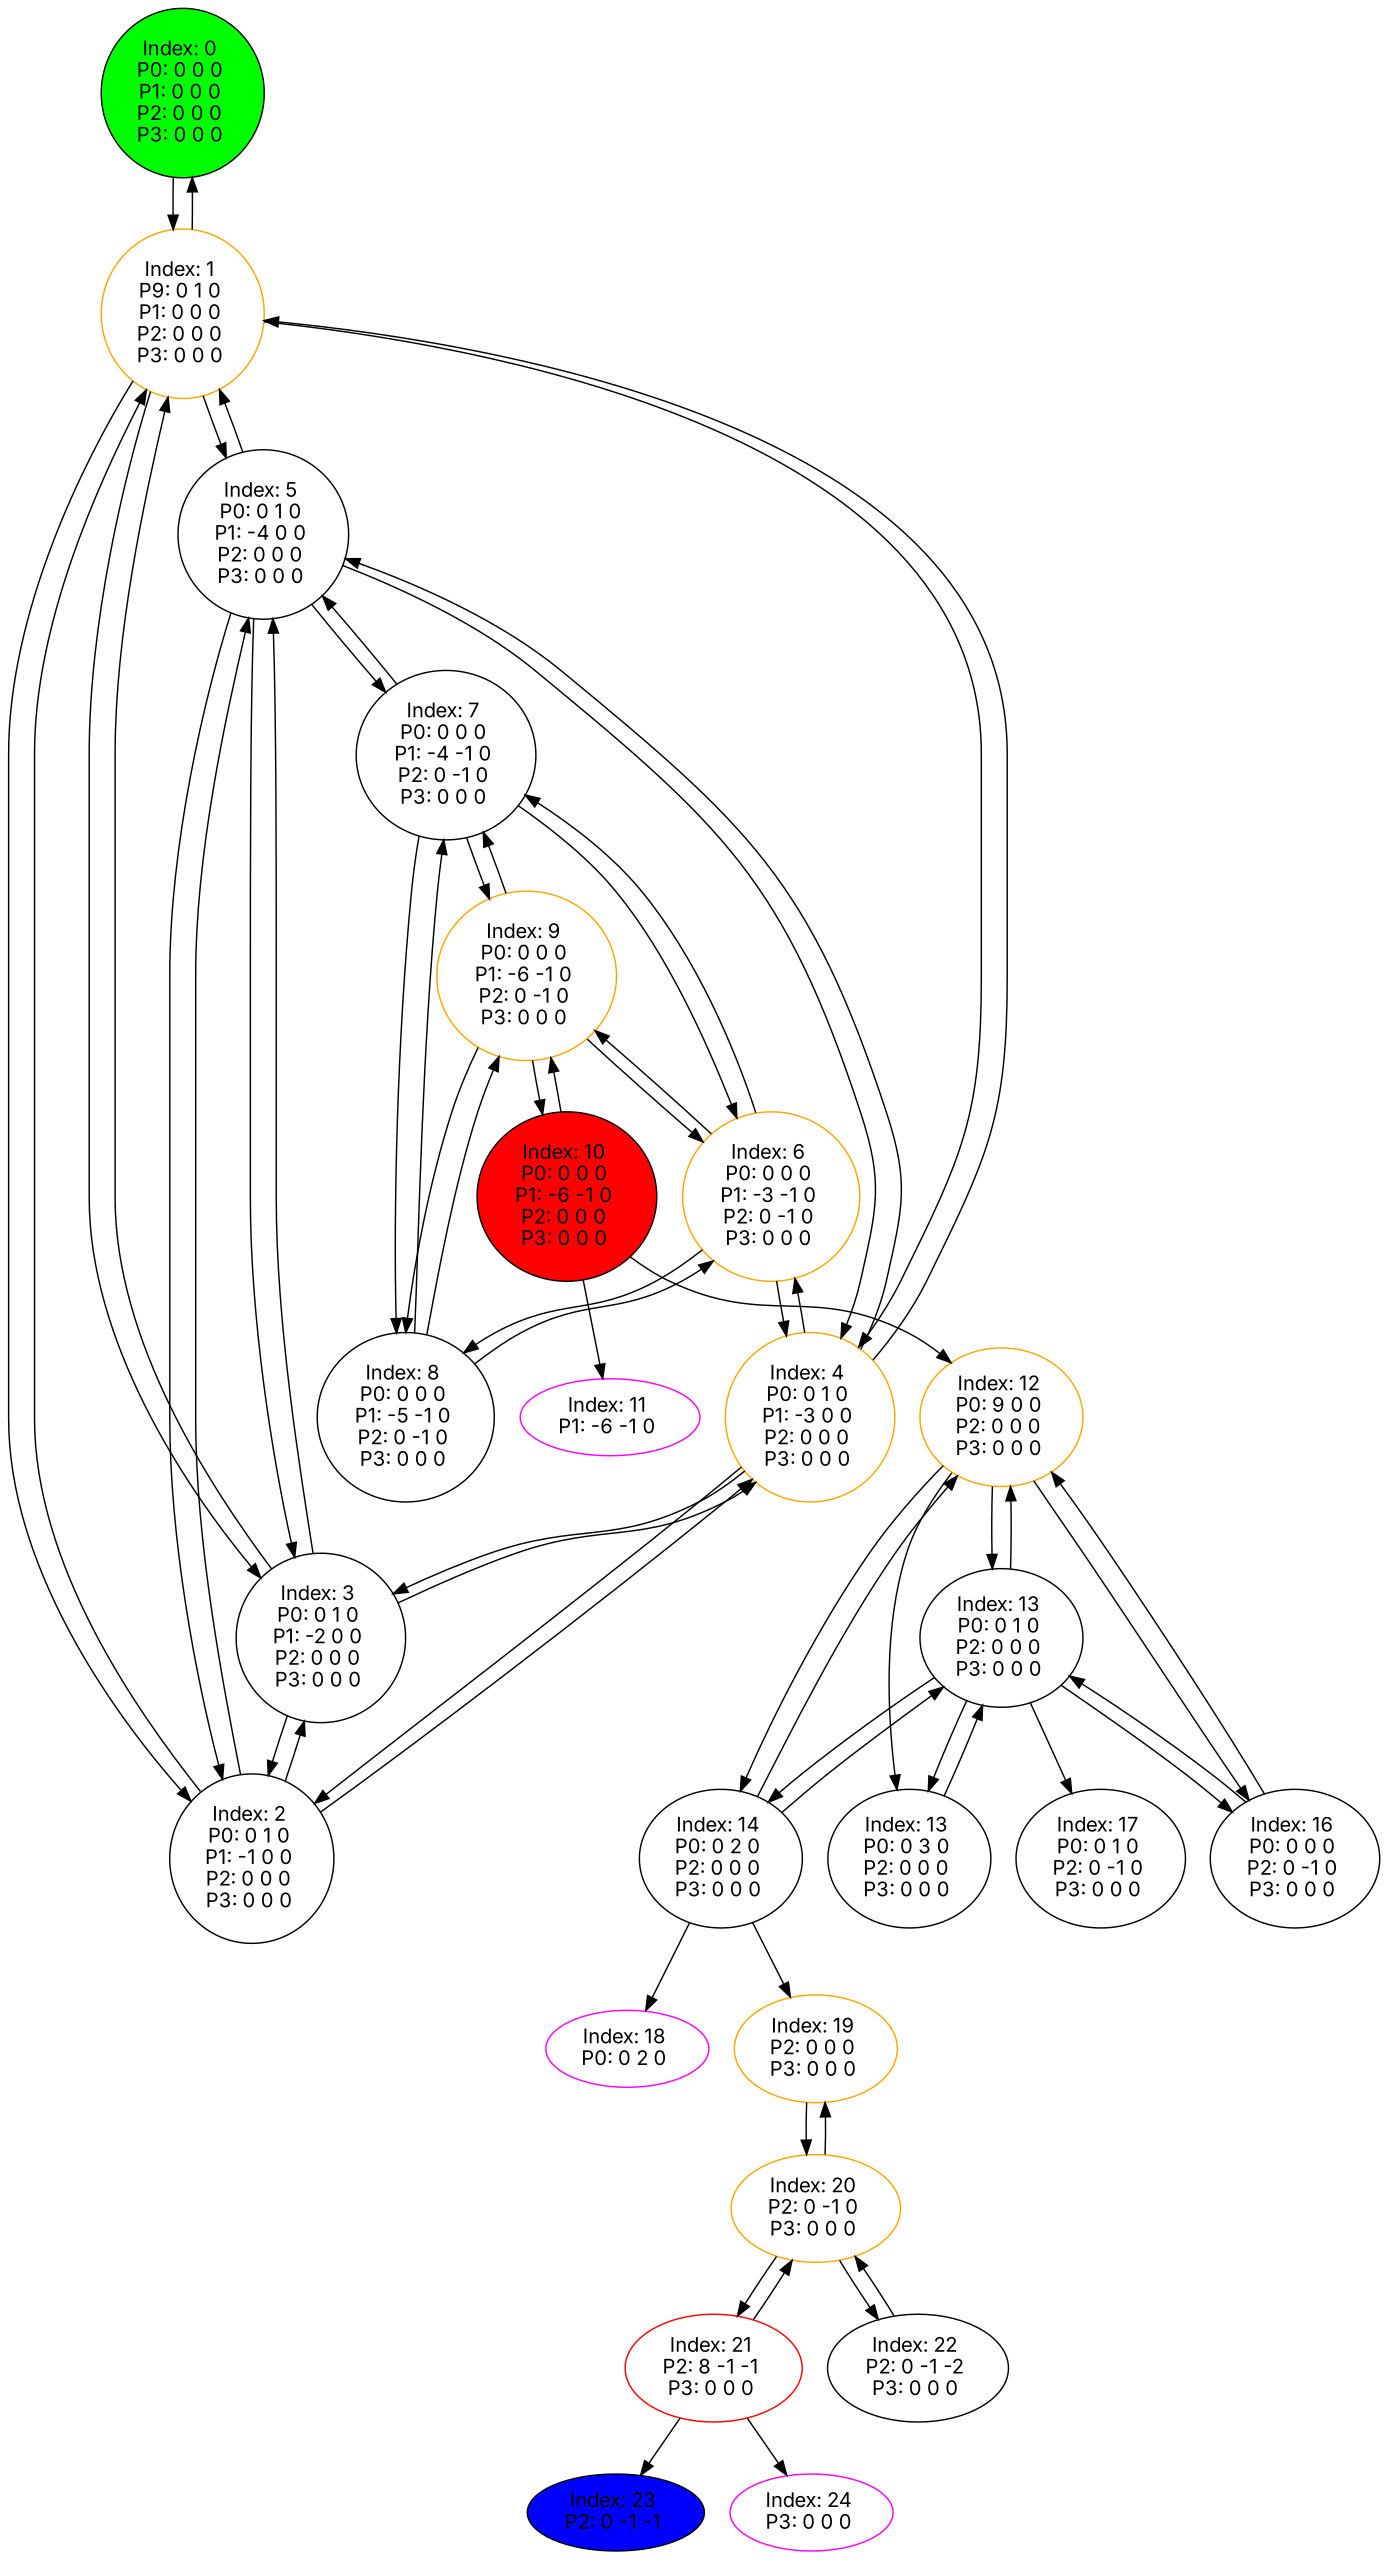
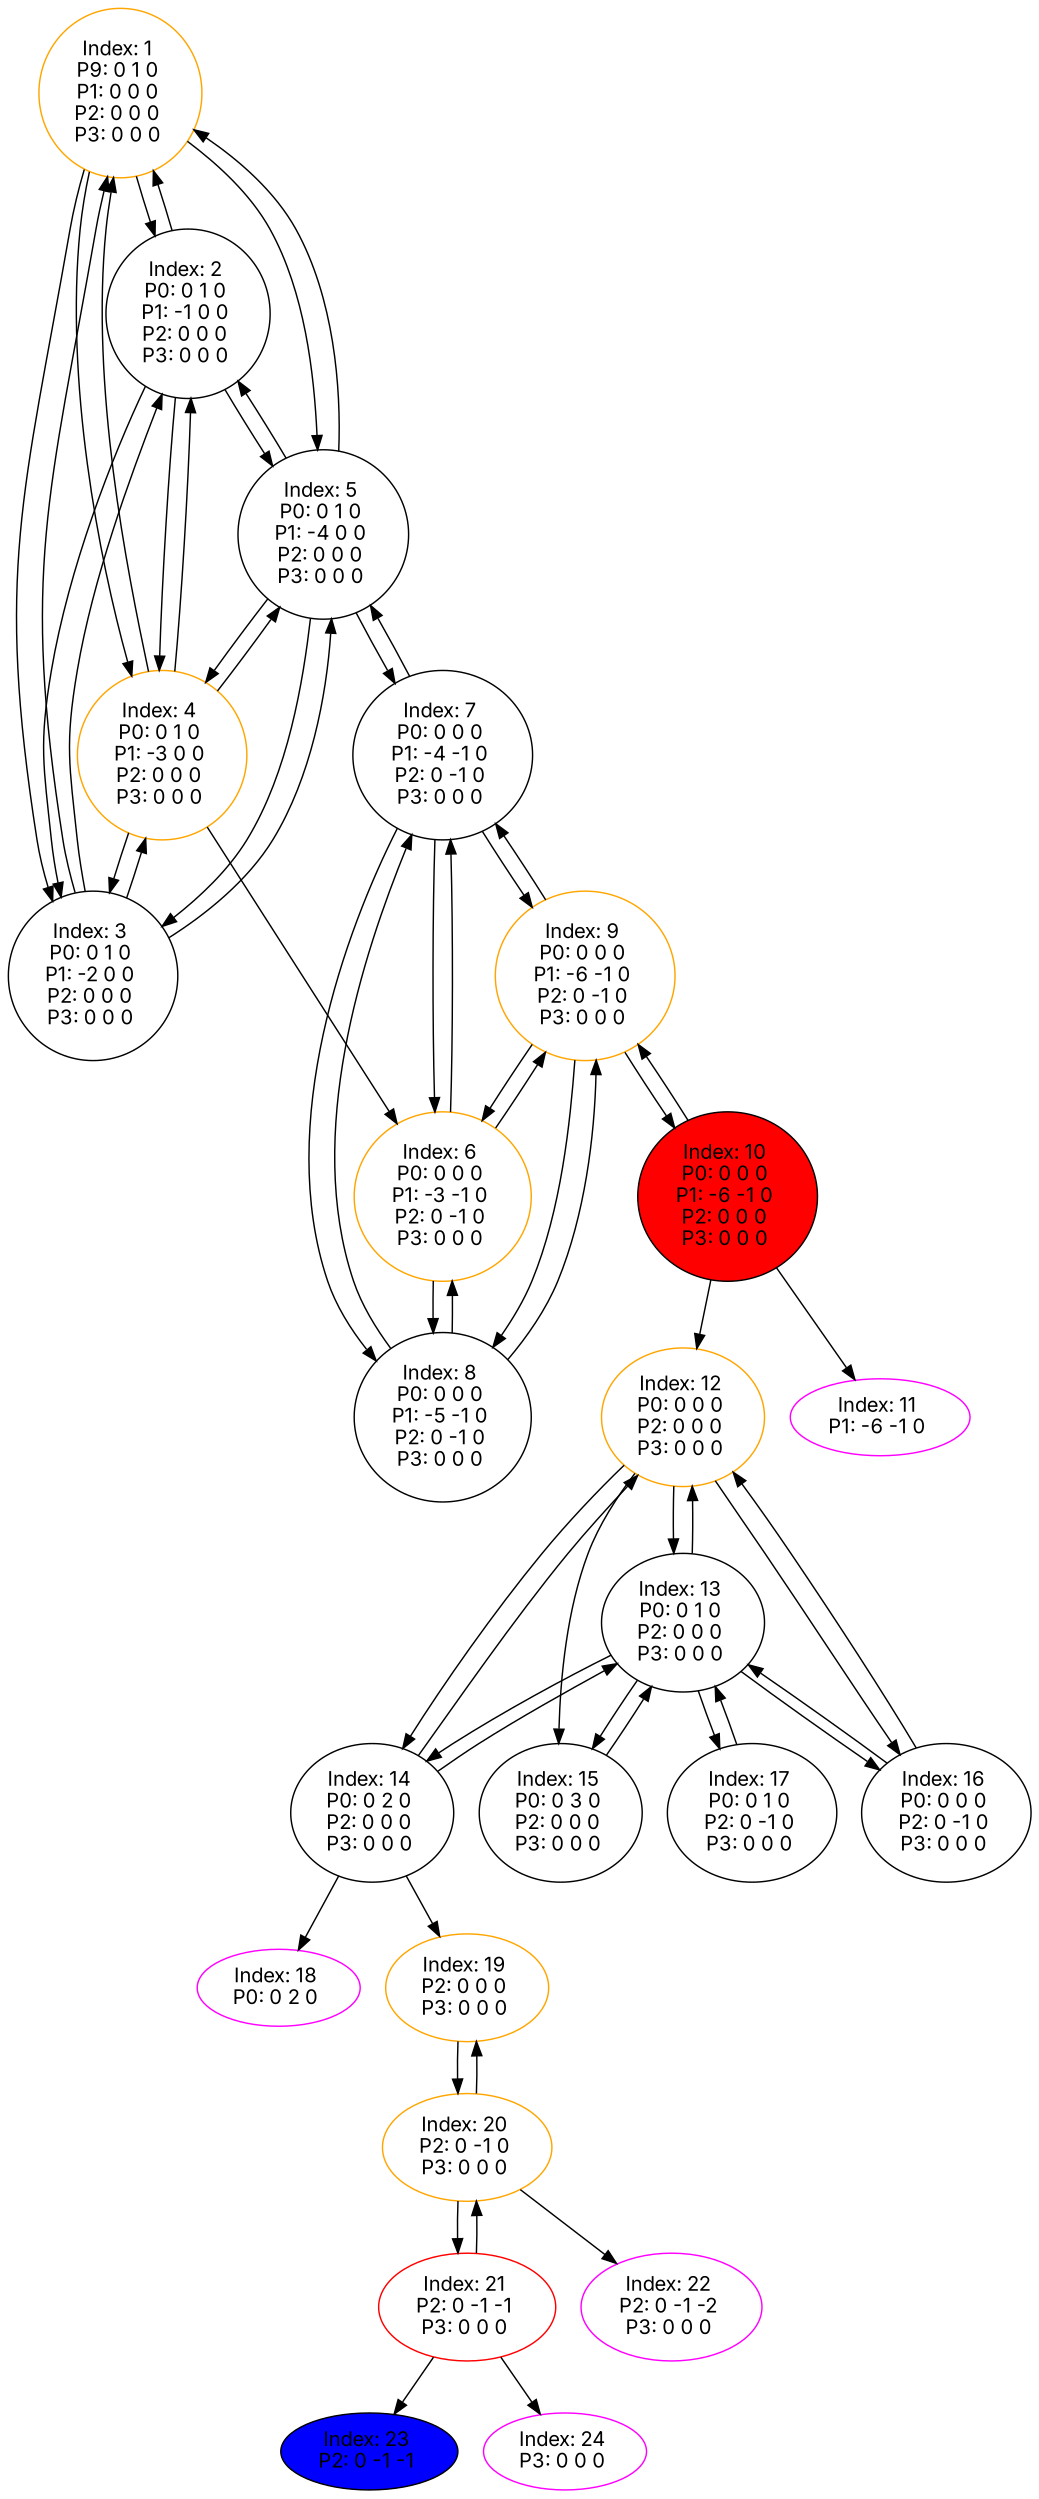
node "Index: 0 P0: 0 0 0 P1: 0 0 0 P2: 0 0 0 P3: 0 0 0": removed
edge "Index: 6 P0: 0 0 0 P1: -3 -1 0 P2: 0 -1 0 P3: 0 0 0" -> "Index: 4 P0: 0 1 0 P1: -3 0 0 P2: 0 0 0 P3: 0 0 0": removed
node "Index: 12 P0: 9 0 0 P2: 0 0 0 P3: 0 0 0": label "Index: 12 P0: 9 0 0 P2: 0 0 0 P3: 0 0 0" -> "Index: 12 P0: 0 0 0 P2: 0 0 0 P3: 0 0 0"
edge "Index: 17 P0: 0 1 0 P2: 0 -1 0 P3: 0 0 0" -> "Index: 13 P0: 0 1 0 P2: 0 0 0 P3: 0 0 0": added
node "Index: 13 P0: 0 3 0 P2: 0 0 0 P3: 0 0 0": label "Index: 13 P0: 0 3 0 P2: 0 0 0 P3: 0 0 0" -> "Index: 15 P0: 0 3 0 P2: 0 0 0 P3: 0 0 0"
edge "Index: 22 P2: 0 -1 -2 P3: 0 0 0" -> "Index: 20 P2: 0 -1 0 P3: 0 0 0": removed
node "Index: 21 P2: 8 -1 -1 P3: 0 0 0": label "Index: 21 P2: 8 -1 -1 P3: 0 0 0" -> "Index: 21 P2: 0 -1 -1 P3: 0 0 0"
node "Index: 22 P2: 0 -1 -2 P3: 0 0 0": color black -> fuchsia
